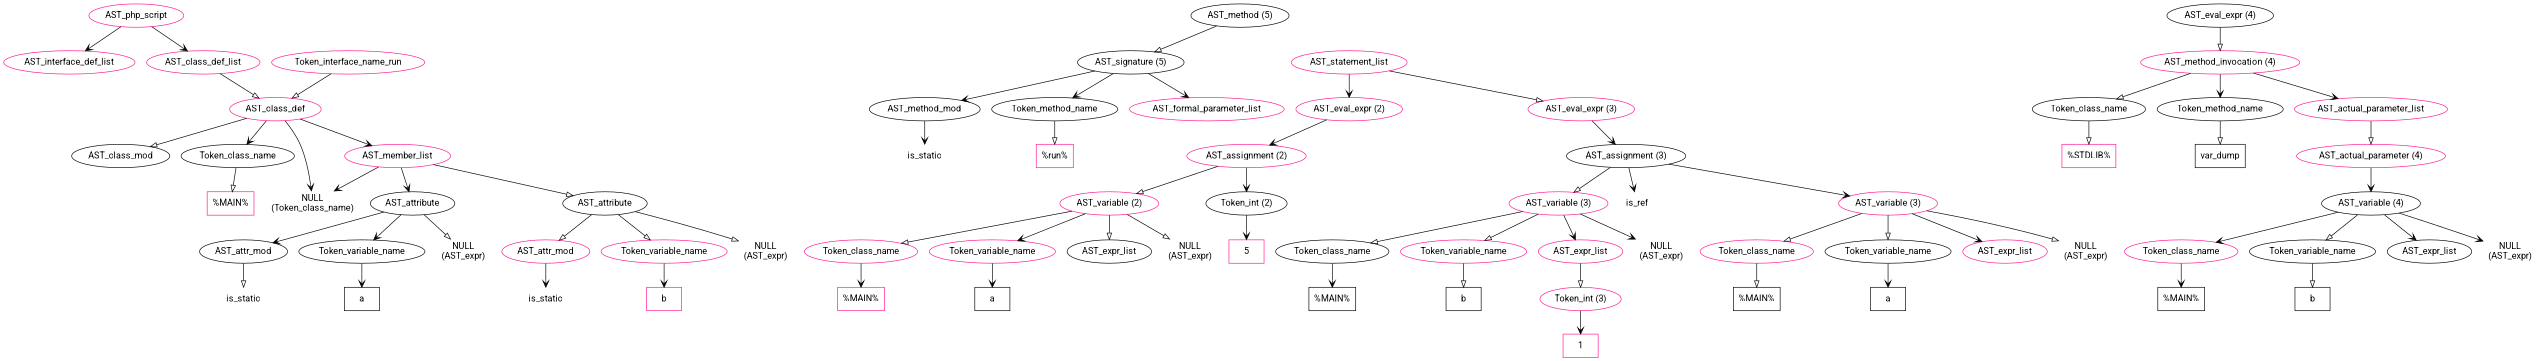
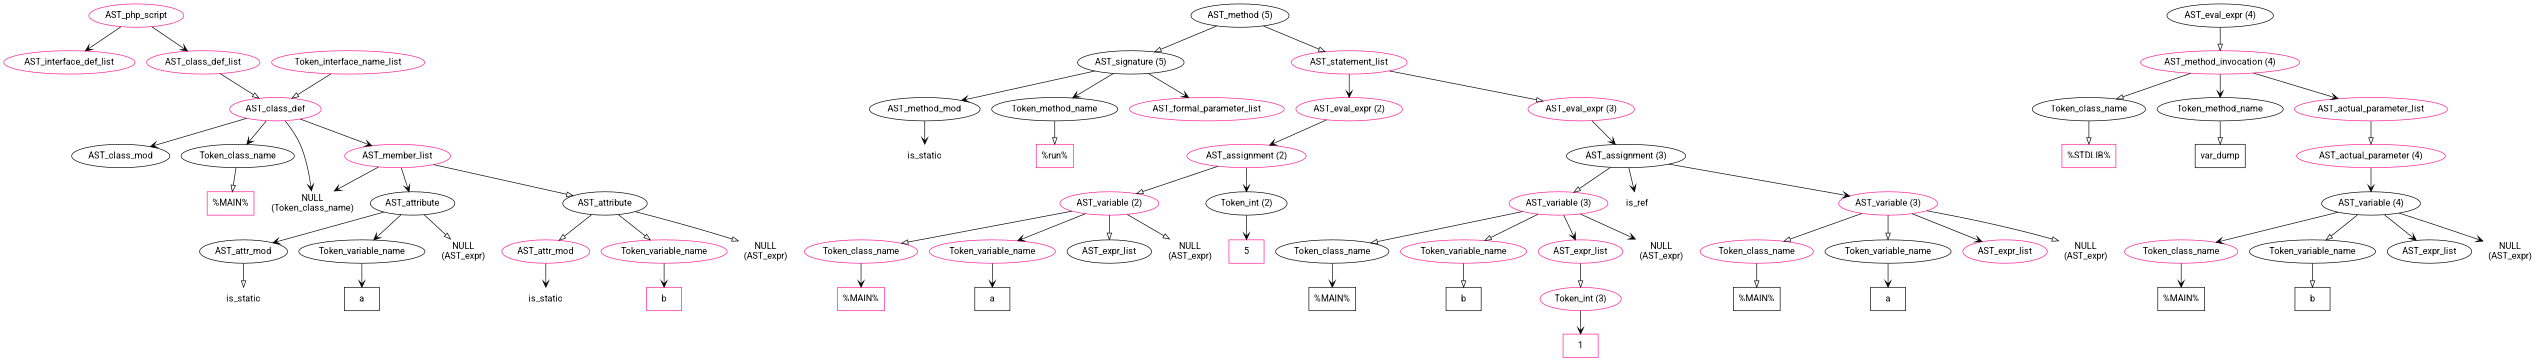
edge "AST_method (5)" -> "AST_statement_list": added
node "Token_interface_name_run": label "Token_interface_name_run" -> "Token_interface_name_list"
edge "AST_class_def" -> "AST_class_mod": arrowhead onormal -> vee
